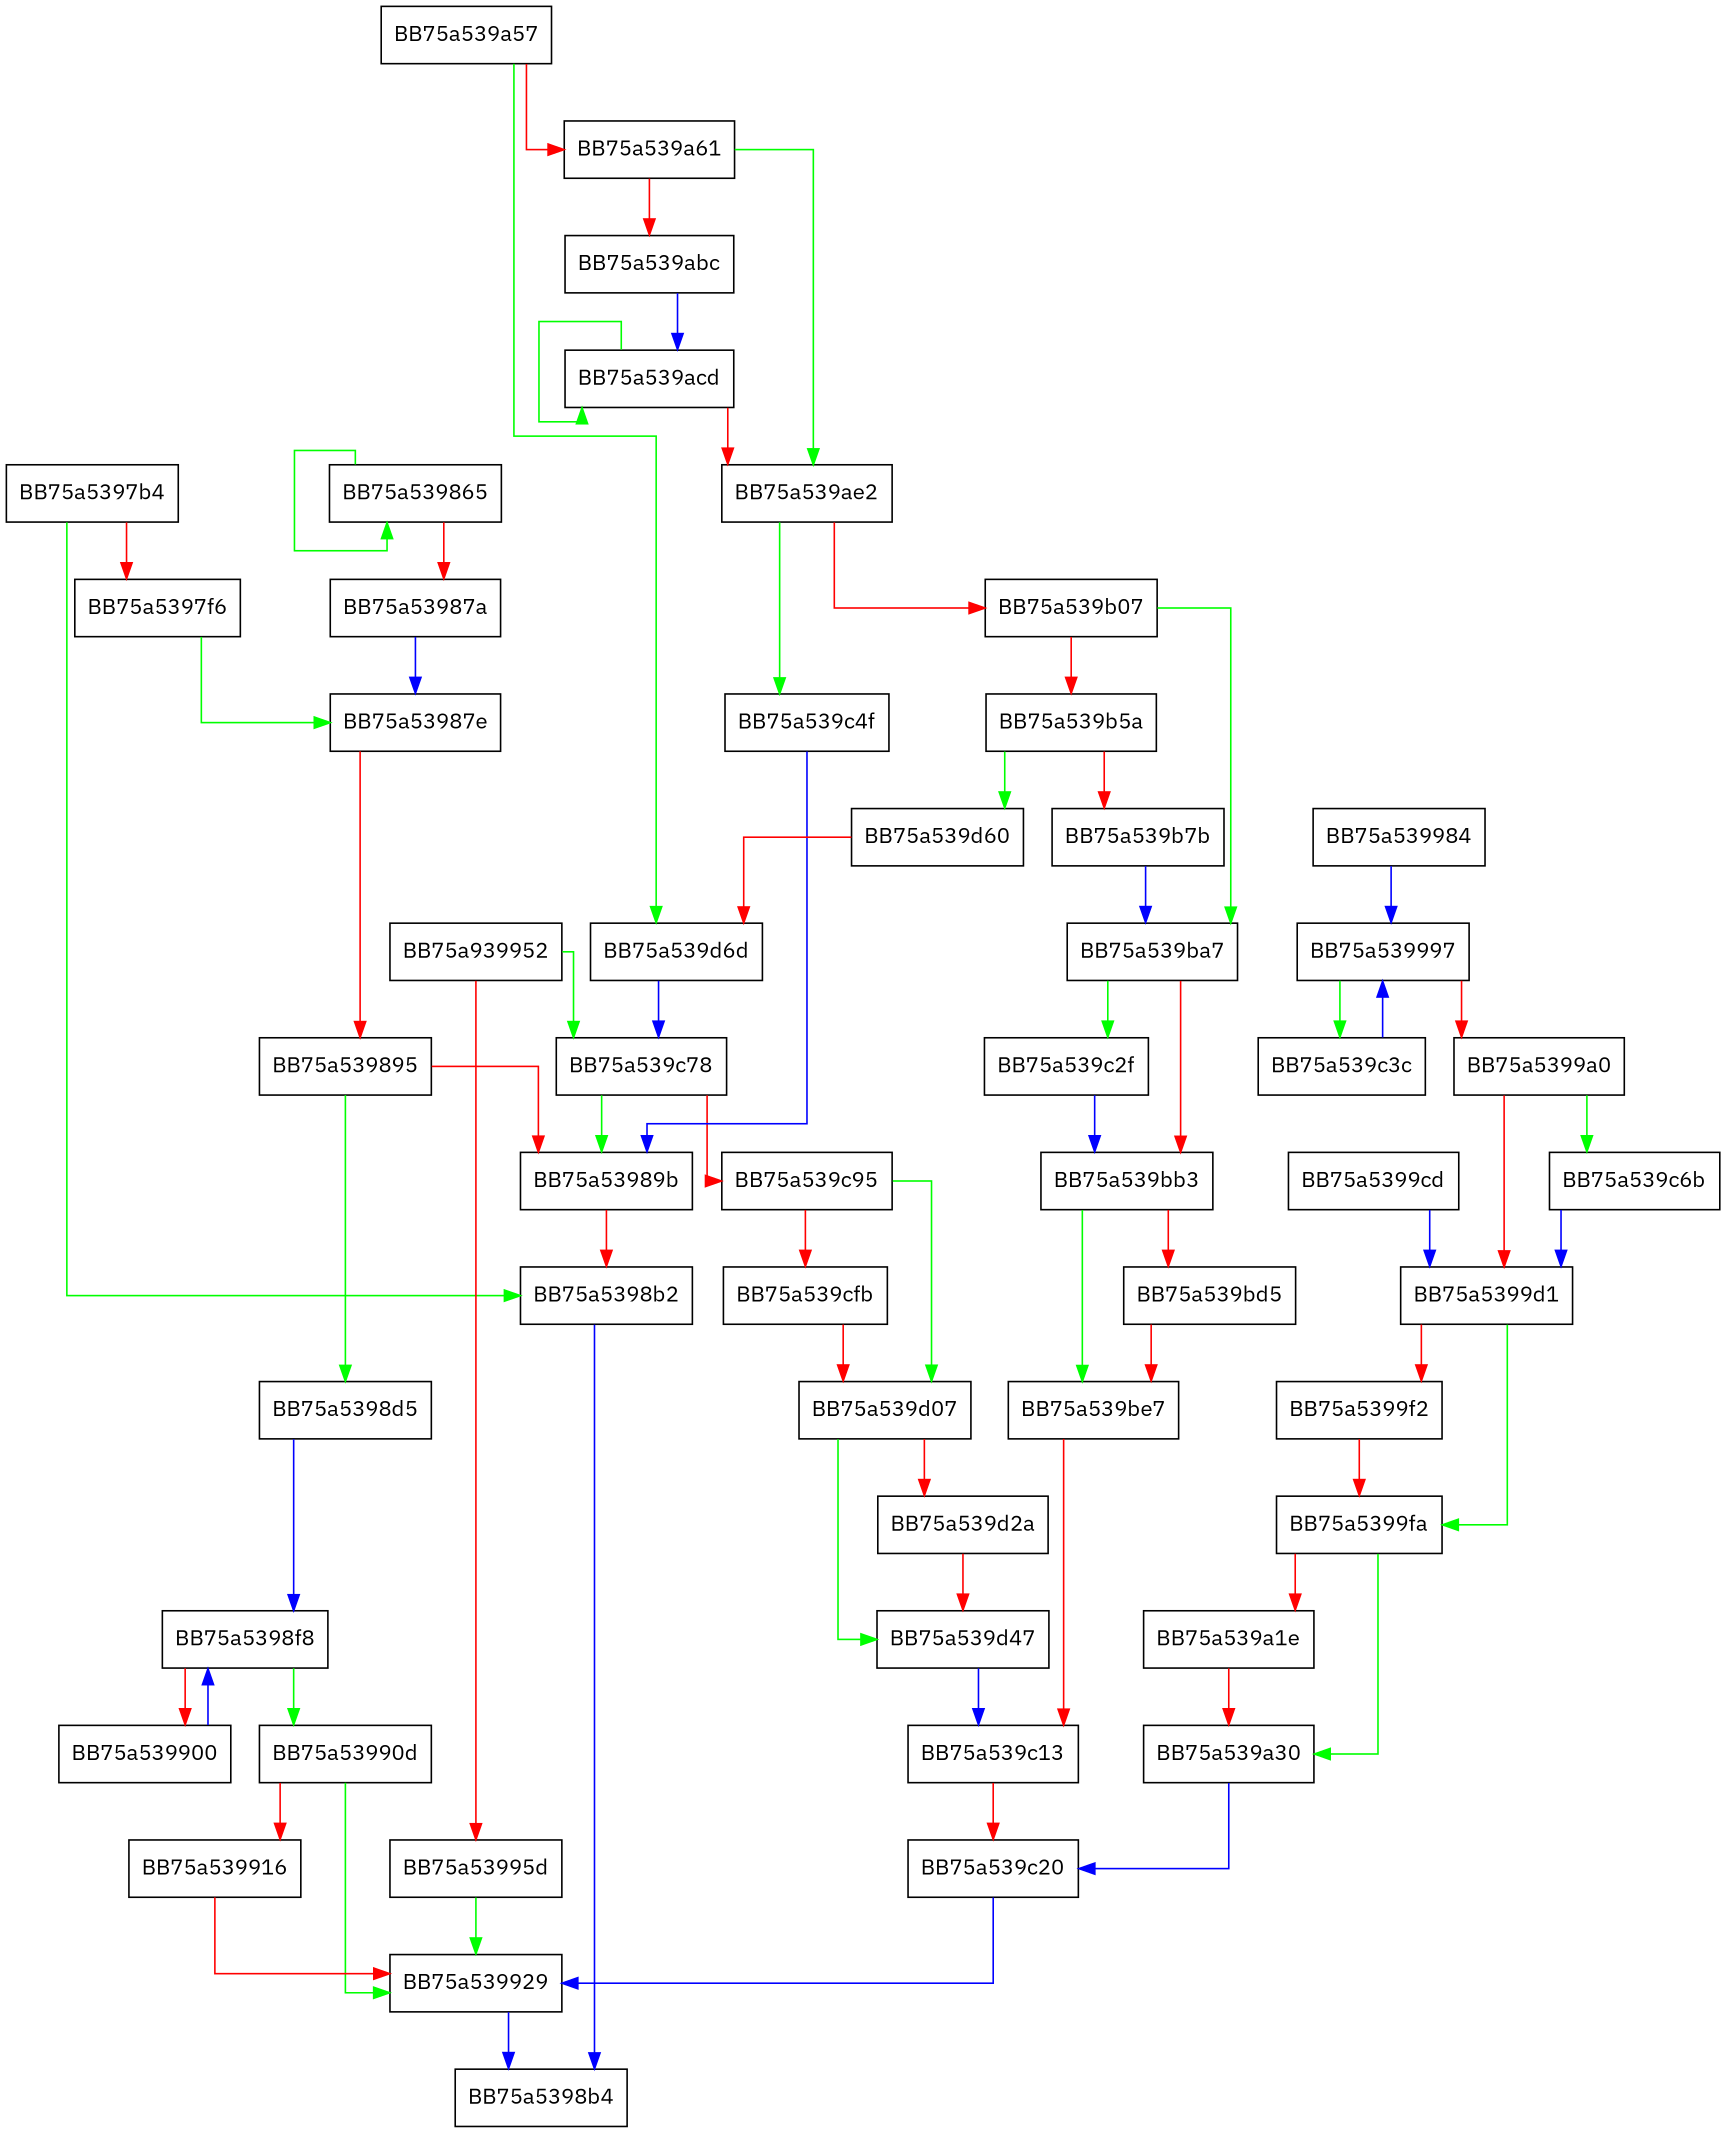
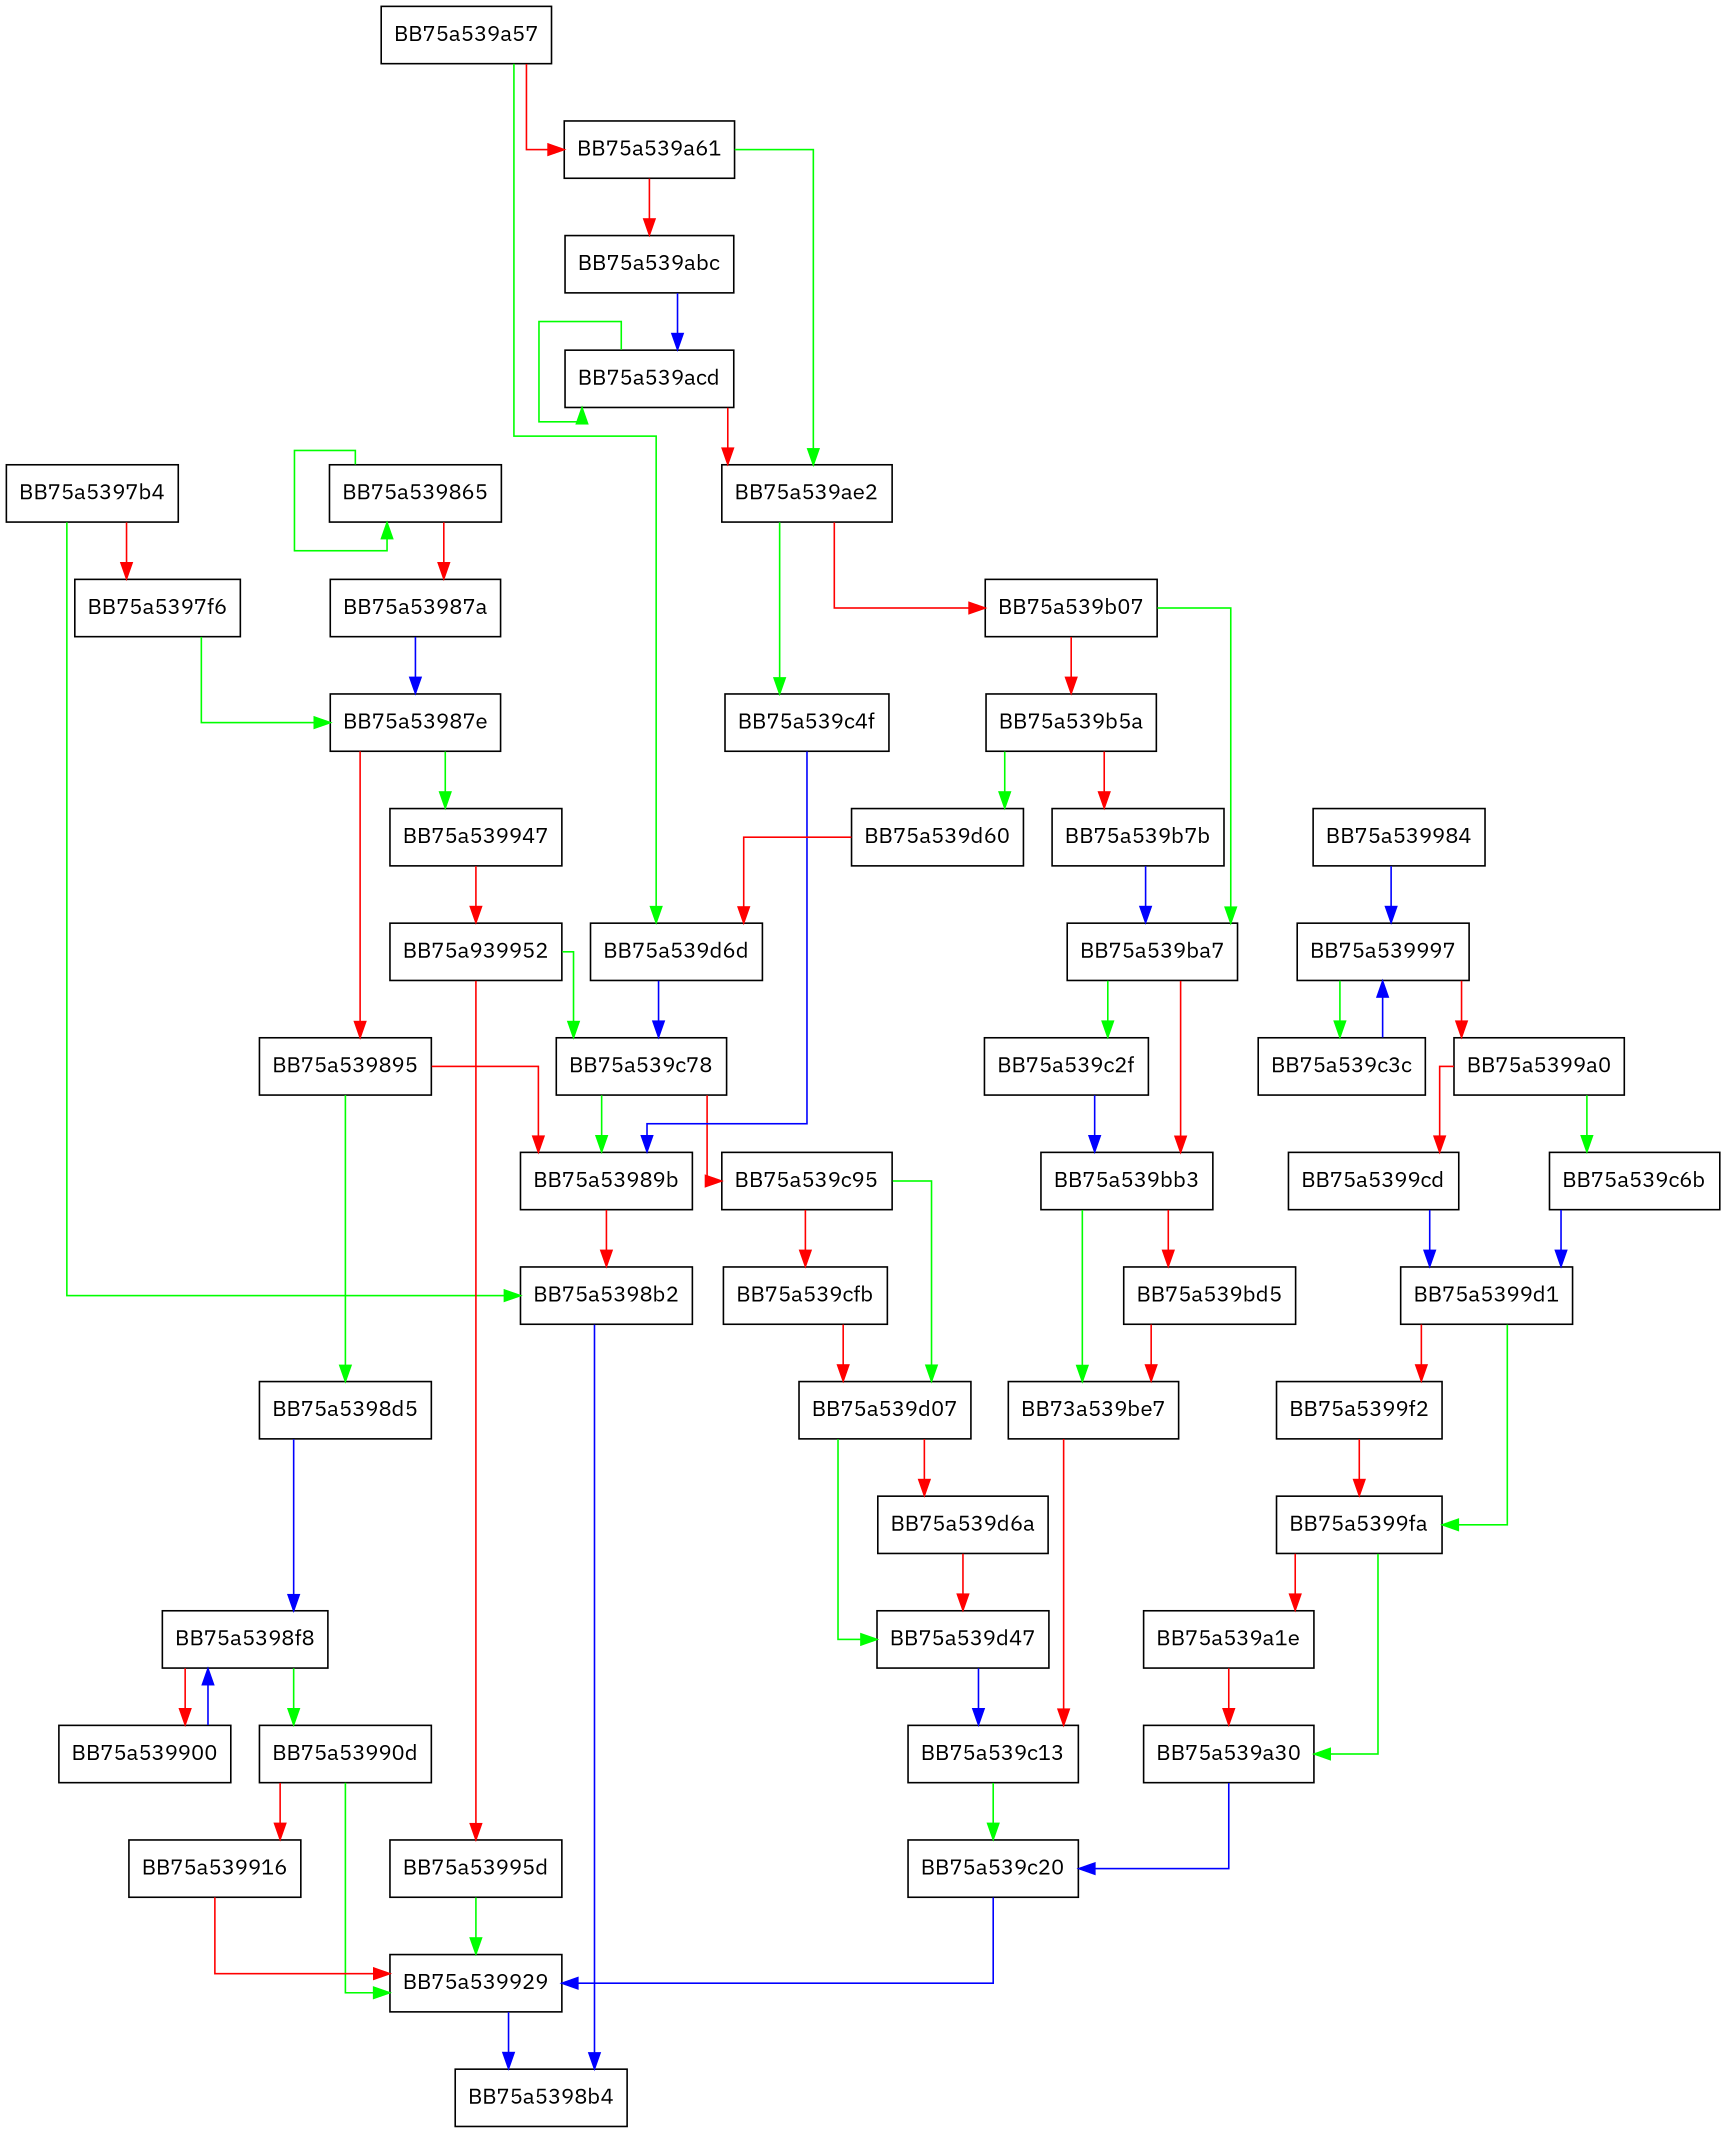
node "BB75a539947": added
edge "BB75a5399a0" -> "BB75a5399d1": now "BB75a5399a0" -> "BB75a5399cd"
node "BB75a539be7": label "BB75a539be7" -> "BB73a539be7"
node "BB75a539d2a": label "BB75a539d2a" -> "BB75a539d6a"
edge "BB75a539c13" -> "BB75a539c20": color red -> green
